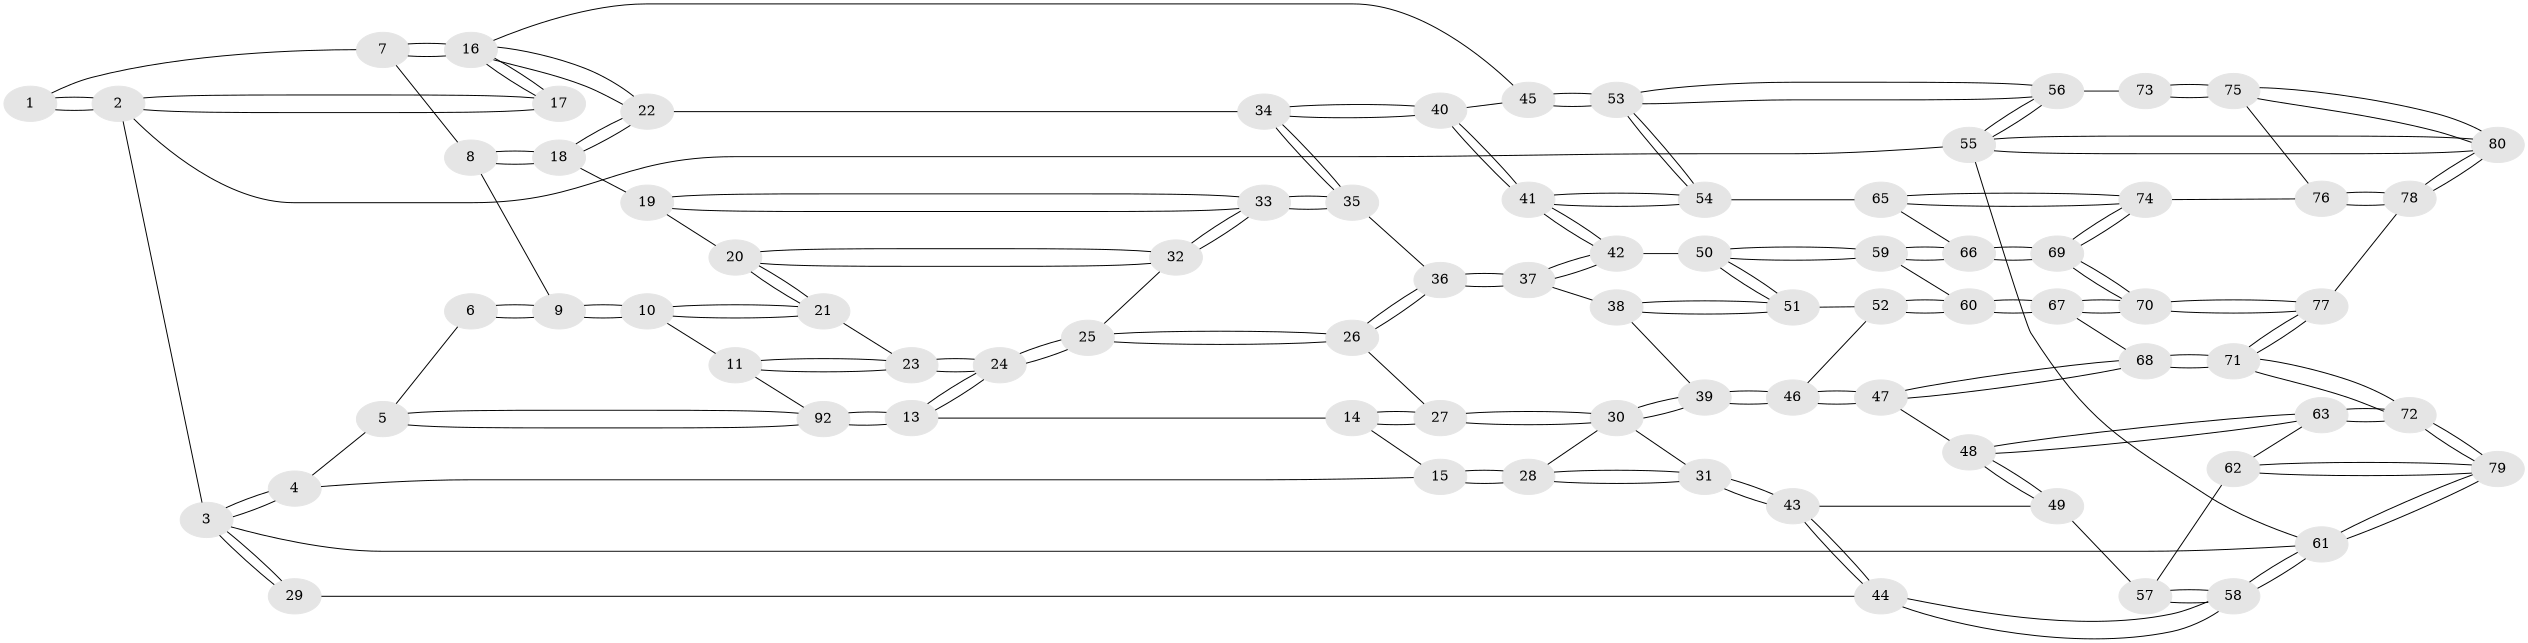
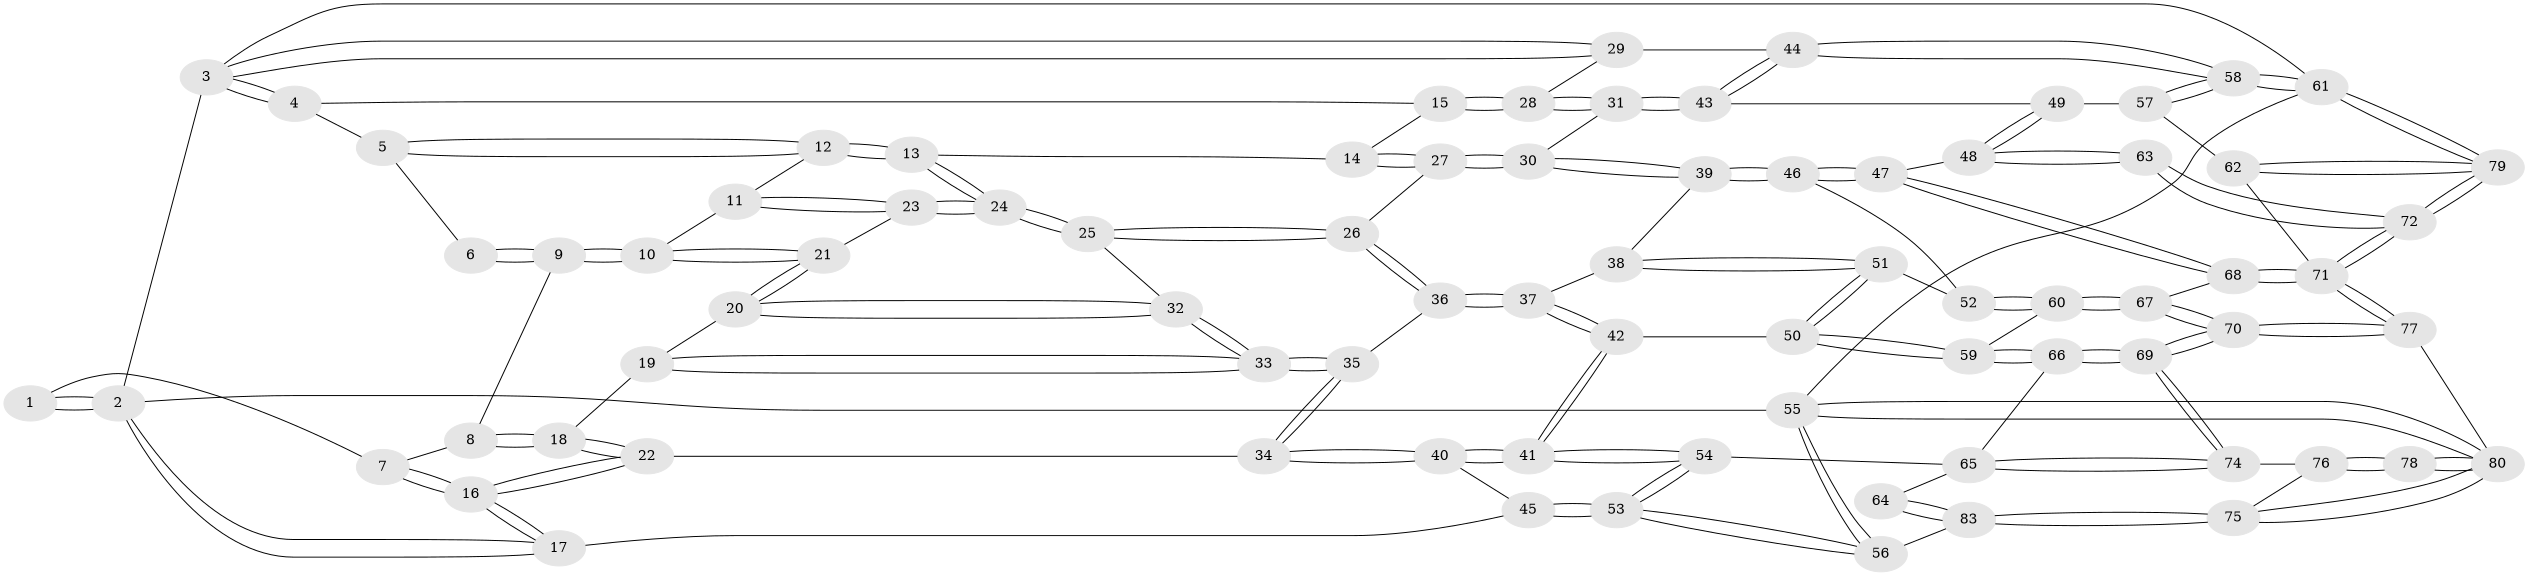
edge "16" -- "45": now "17" -- "45"
node "73": label "73" -> "83"
edge "78" -- "77": now "80" -- "77"
node "92": label "92" -> "12"
edge "63" -- "62": now "71" -- "62"
edge "30" -- "28": now "29" -- "28"
node "64": added
